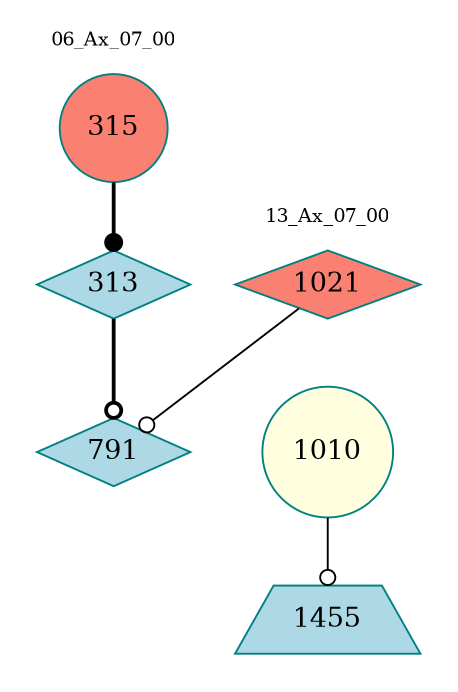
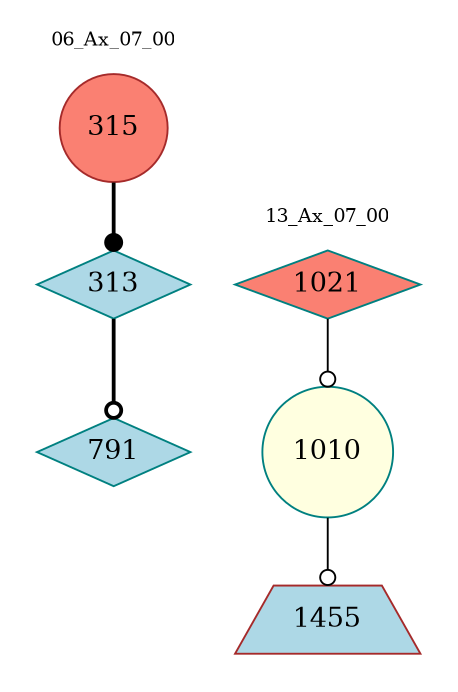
node "315": color teal -> brown
edge "1021" -> "791": now "1021" -> "1010"
node "1455": color teal -> brown
